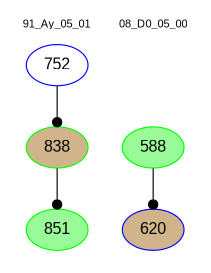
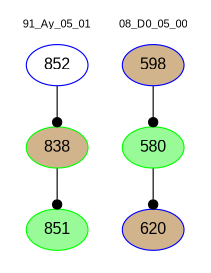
node "752": label "752" -> "852"
node "598": added
node "588": label "588" -> "580"
